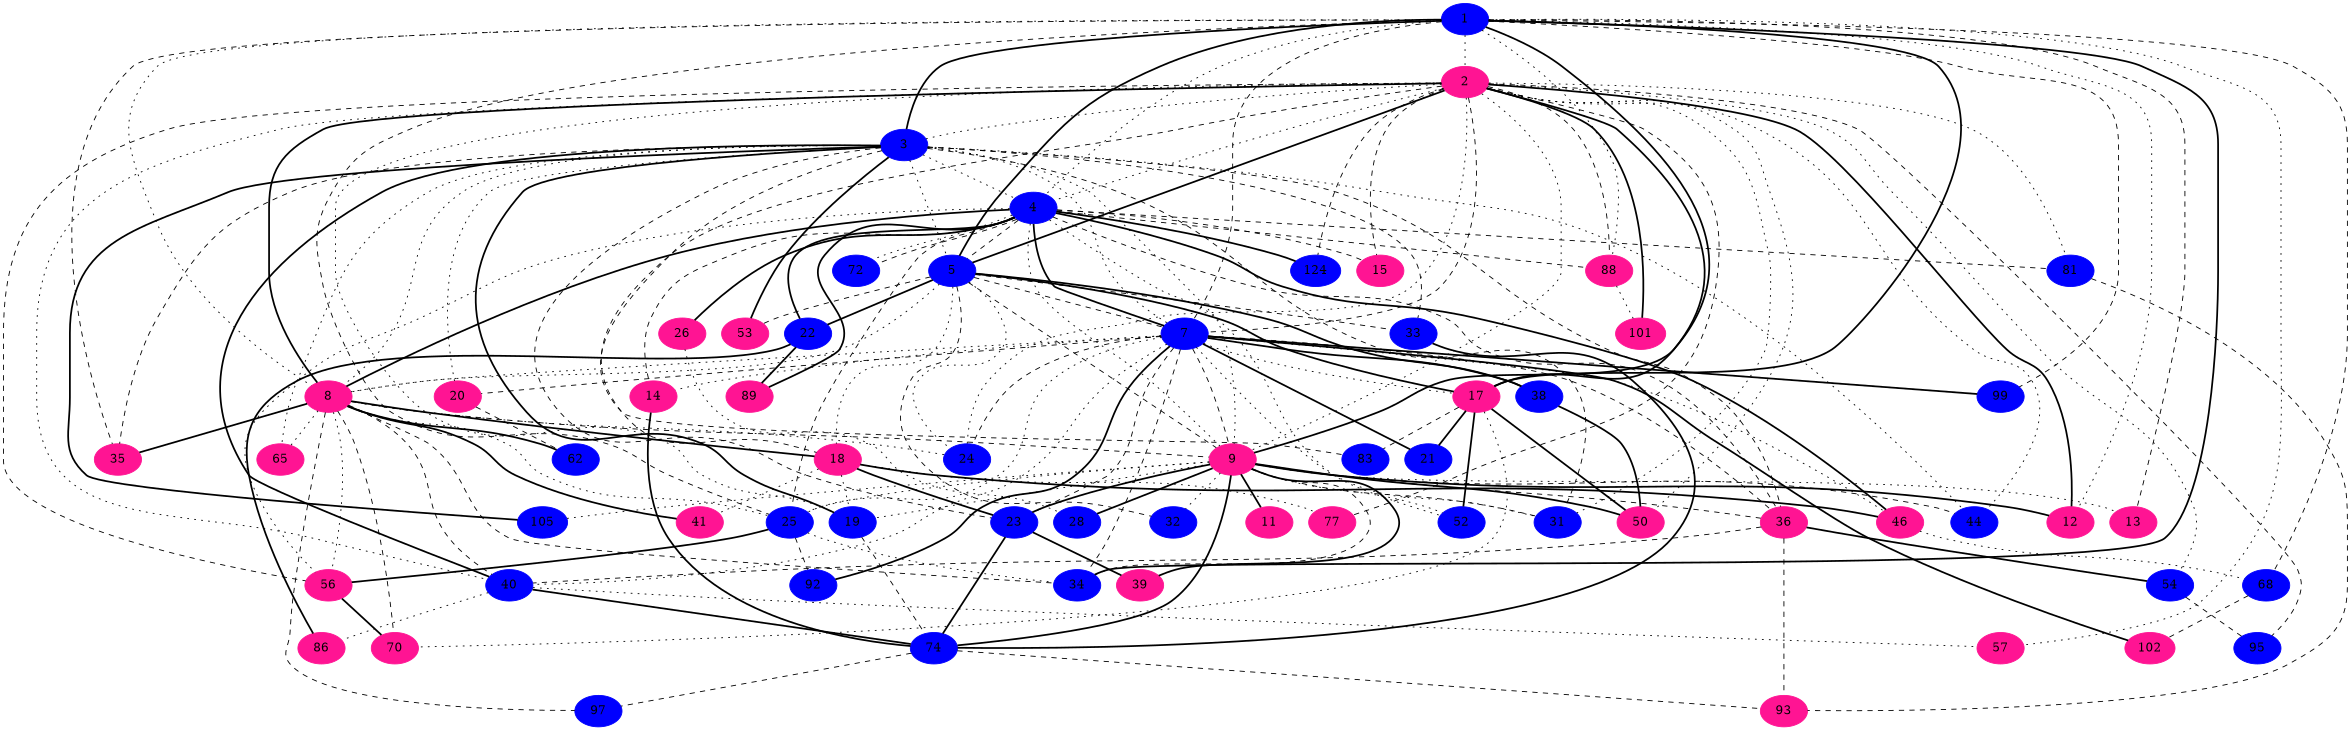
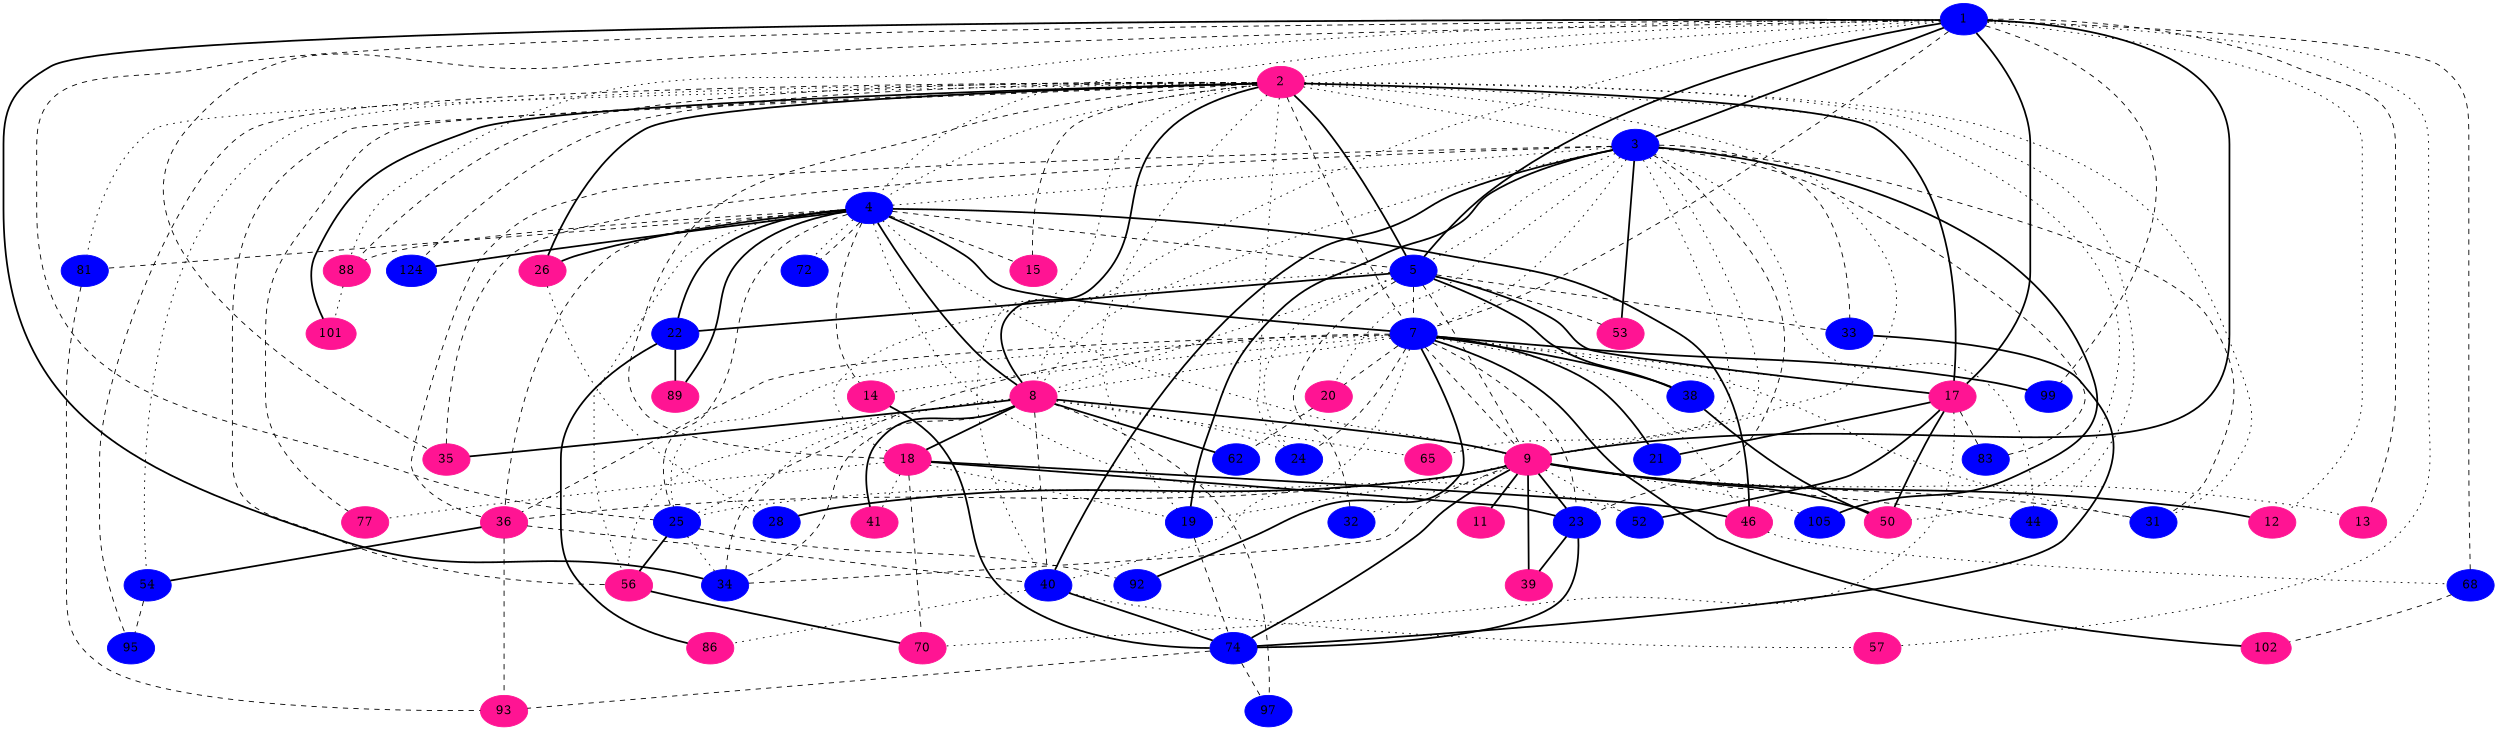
edge "2" -- "12": now "2" -- "26"
edge "8" -- "9": style dashed -> bold
edge "8" -- "70": now "18" -- "70"
